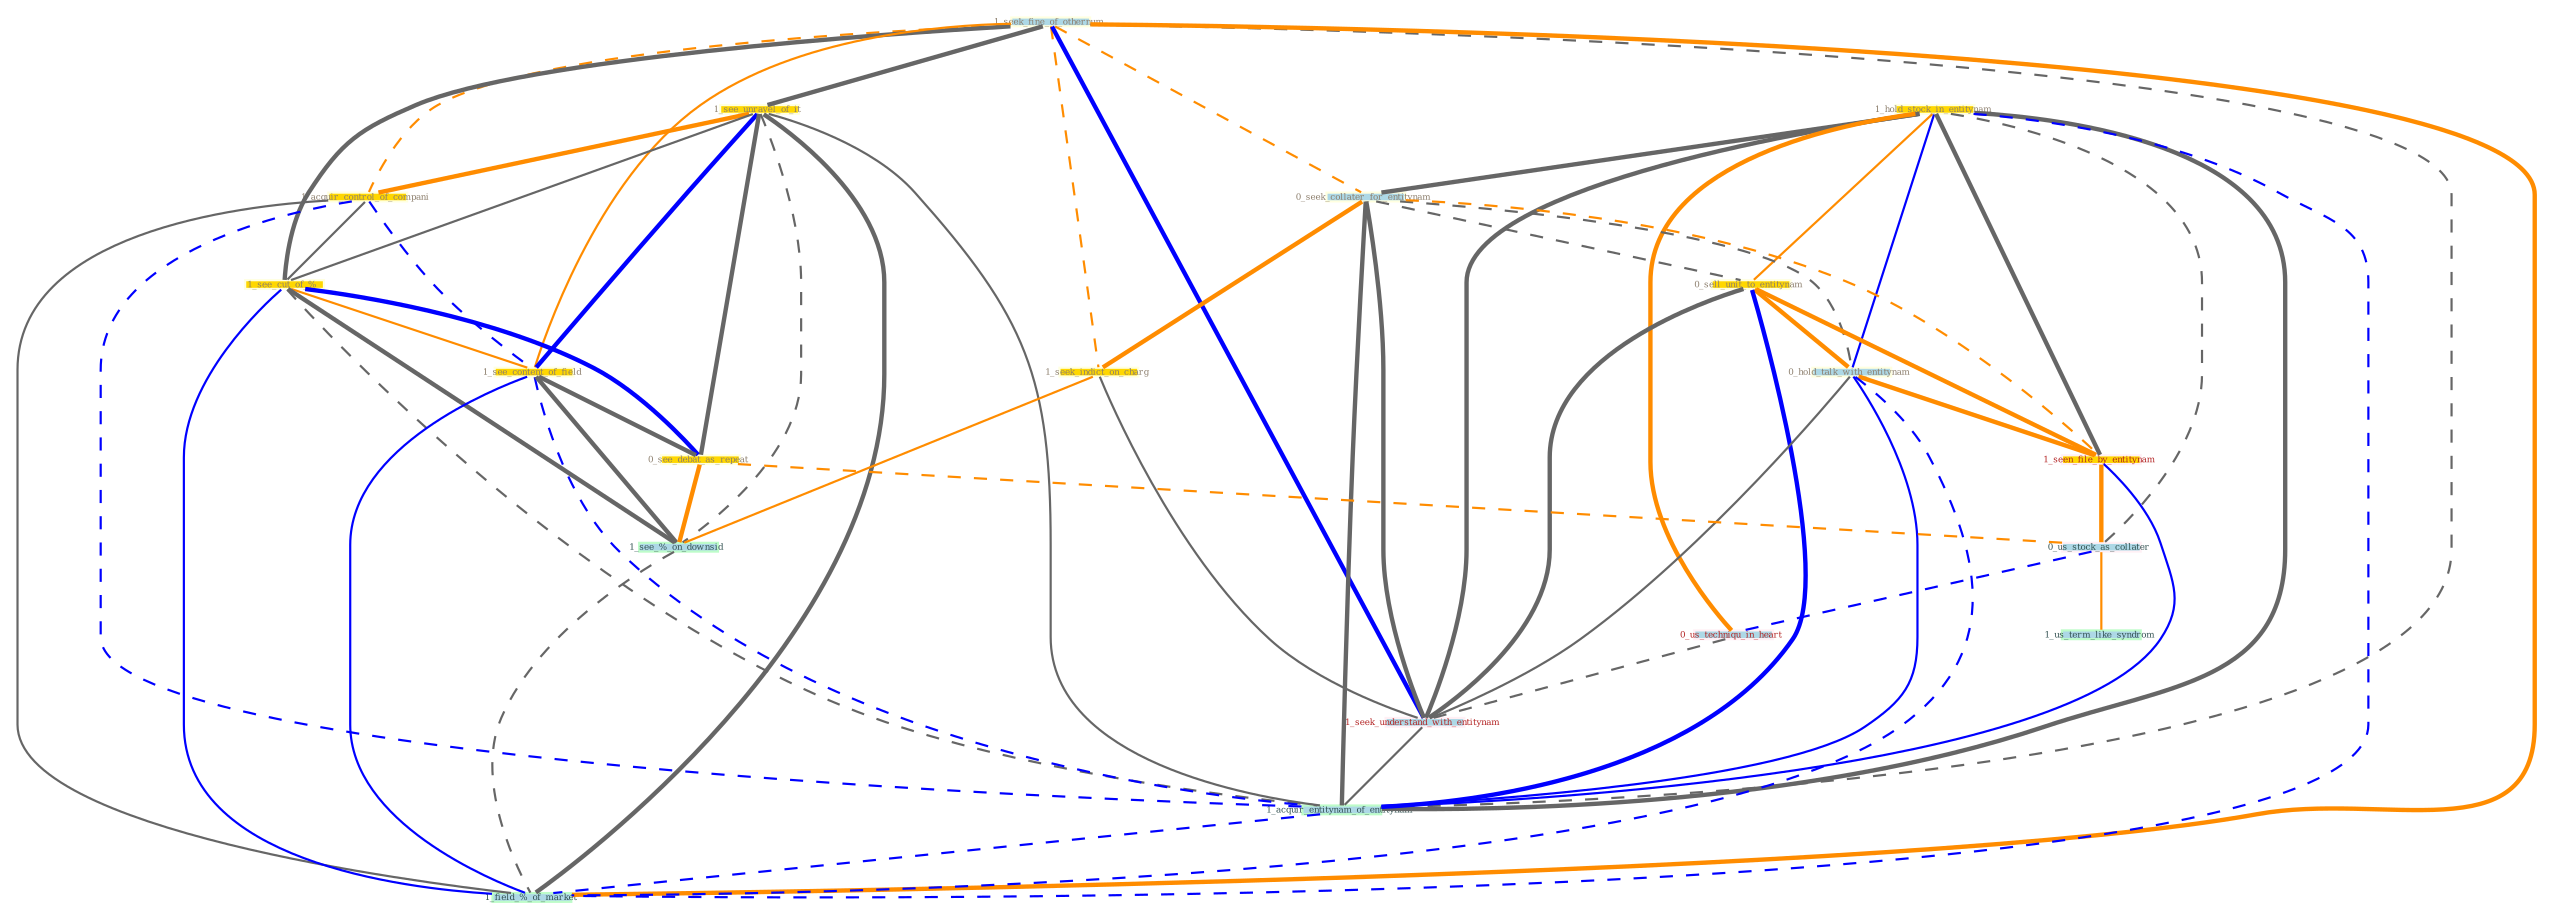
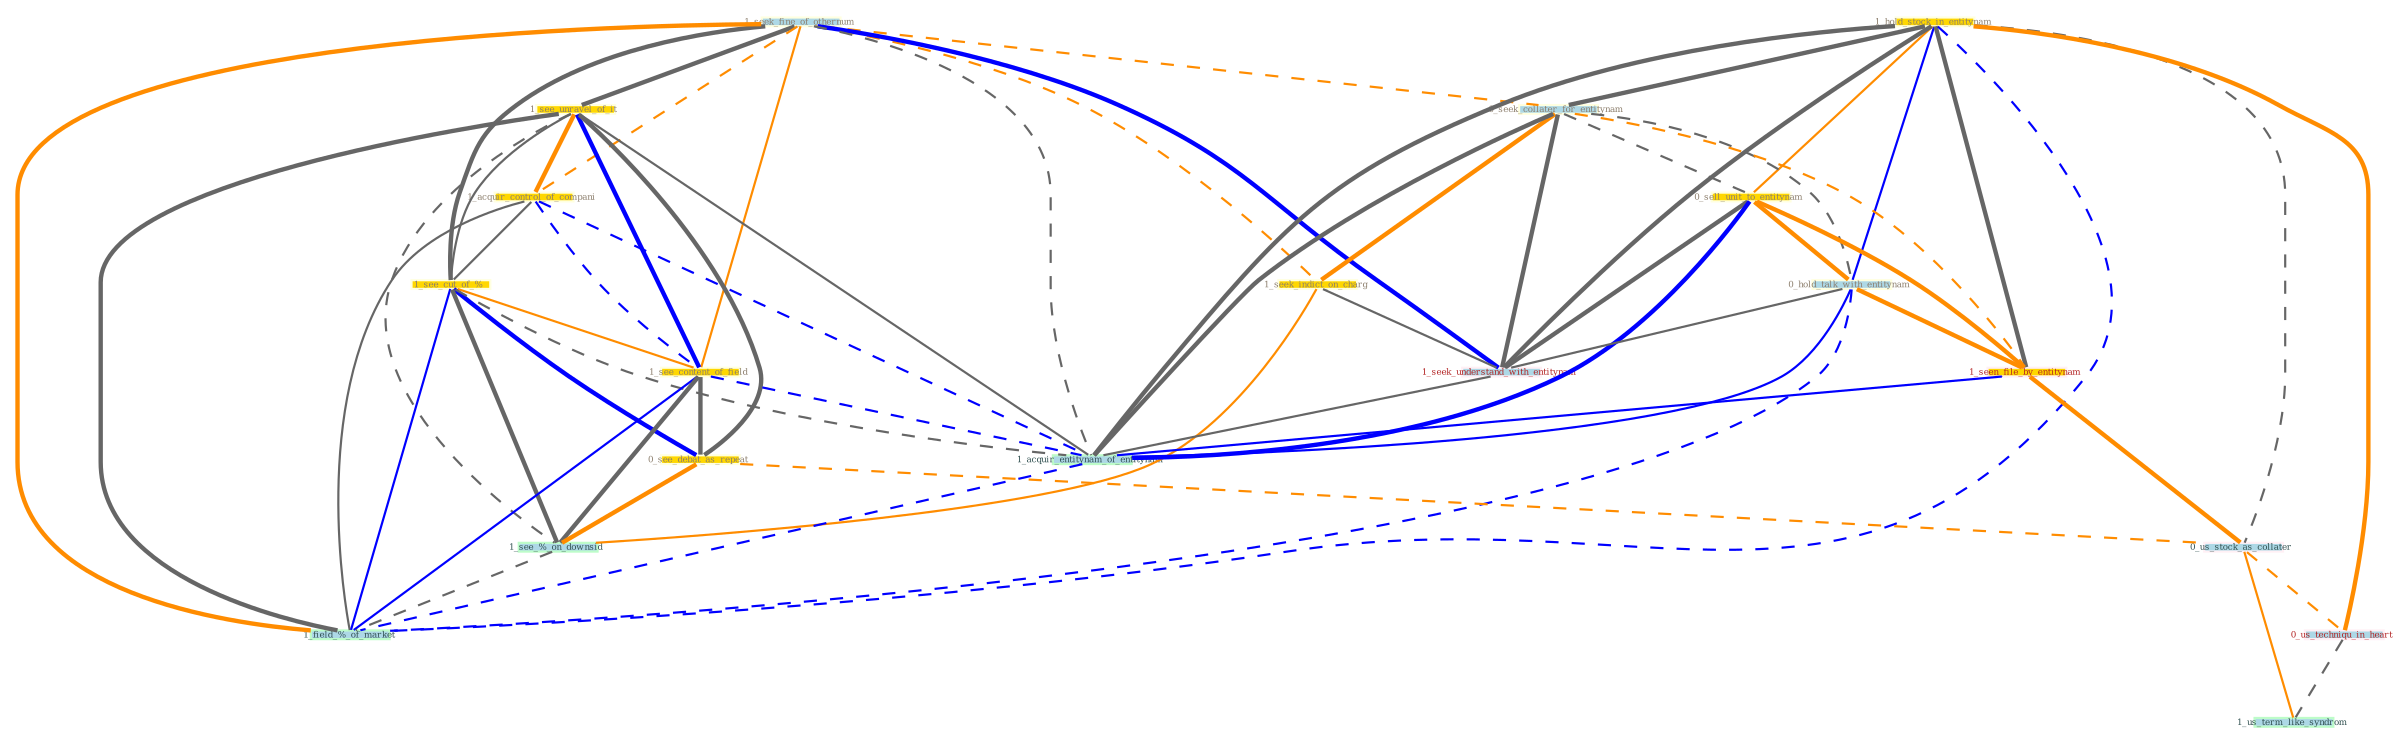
edge "0_us_stock_as_collater" -- "0_us_techniqu_in_heart": color blue -> darkorange
edge "0_us_techniqu_in_heart" -- "1_seek_understand_with_entitynam": now "0_us_techniqu_in_heart" -- "1_us_term_like_syndrom"
